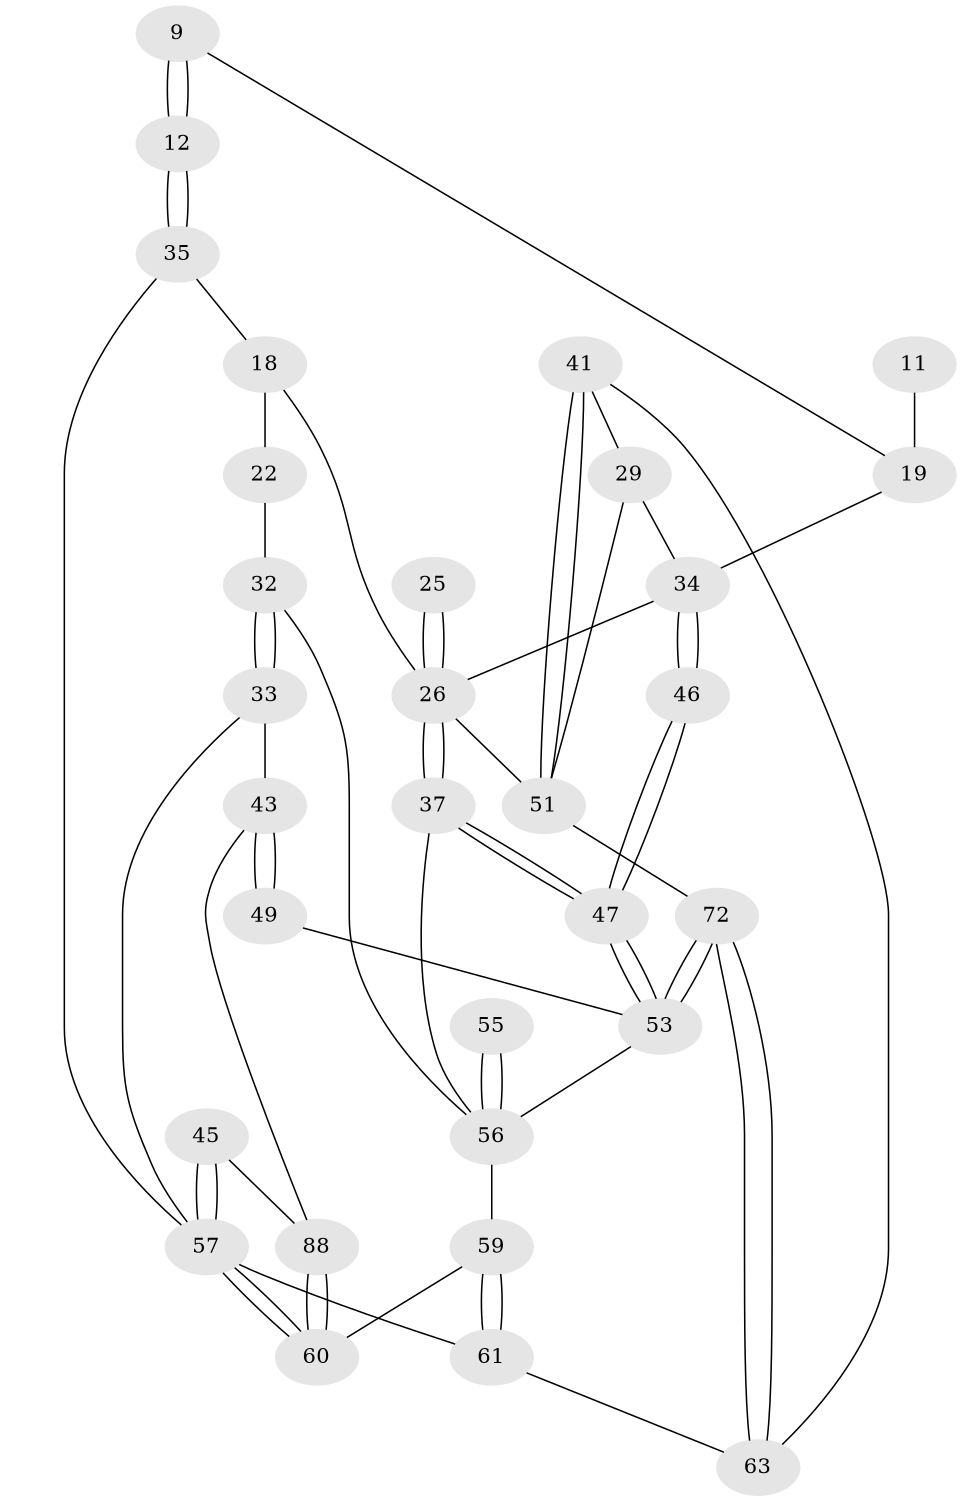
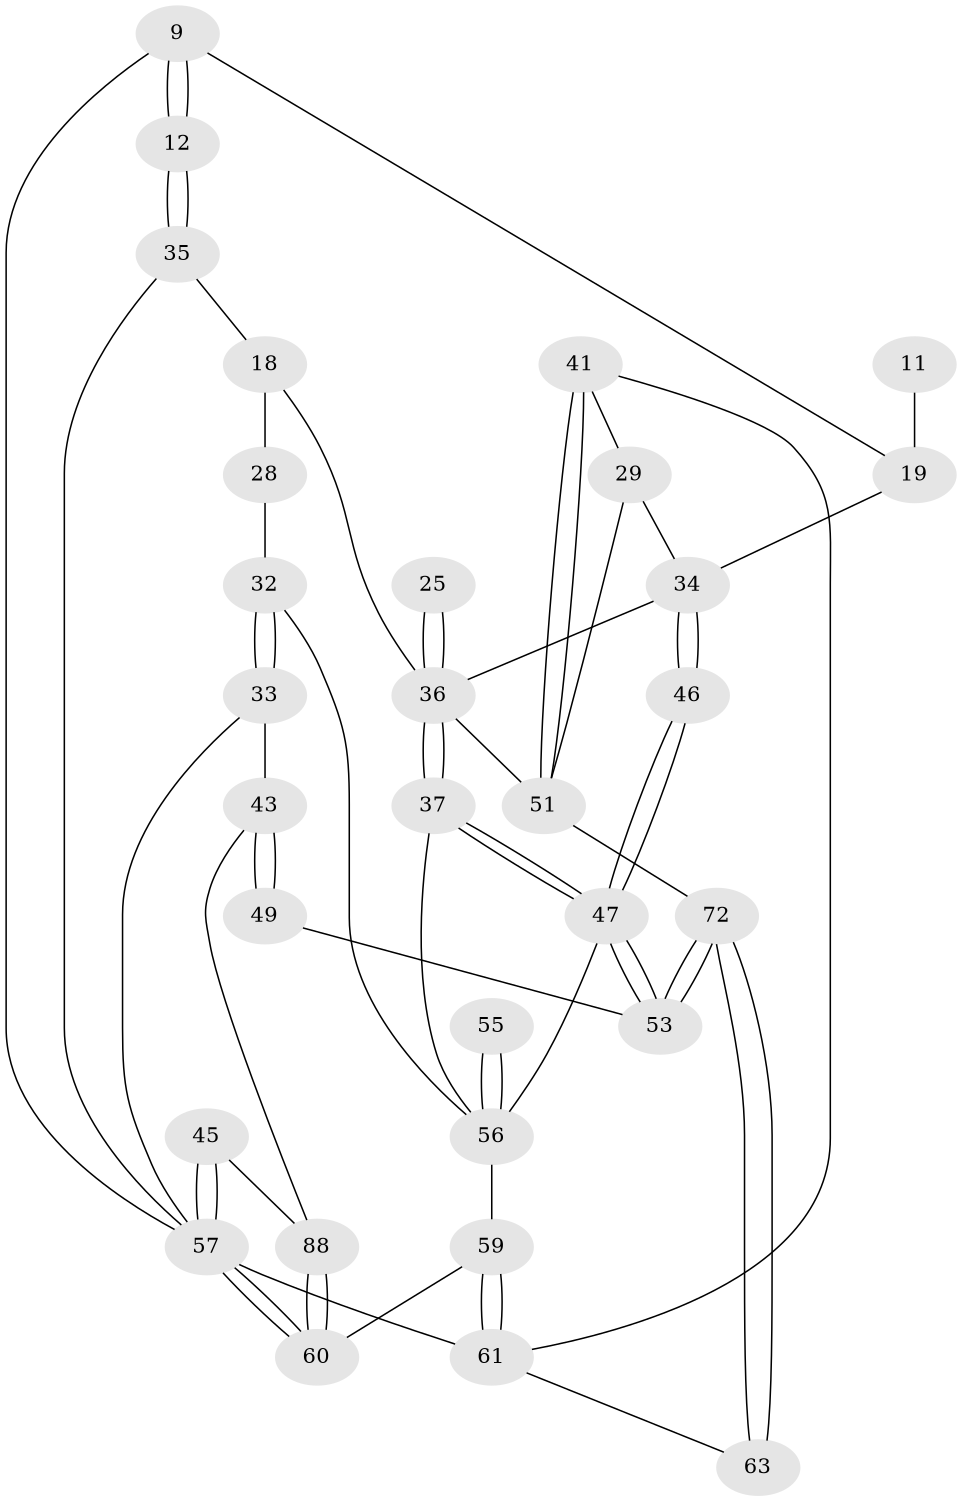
node "22": label "22" -> "28"
edge "9" -- "57": added
node "26": label "26" -> "36"
edge "41" -- "63": now "41" -- "61"
edge "53" -- "56": now "47" -- "56"
